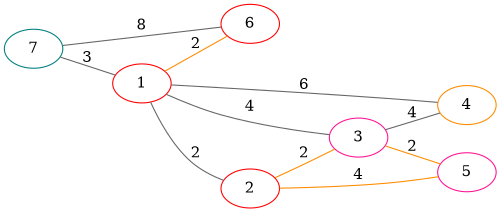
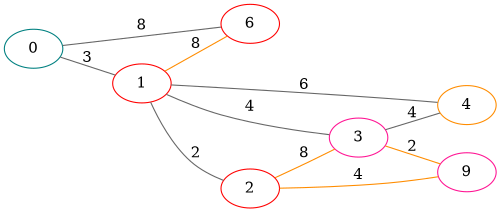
edge "6" -- "1": label "2" -> "8"
node "7": label "7" -> "0"
edge "3" -- "2": label "2" -> "8"
node "5": label "5" -> "9"
